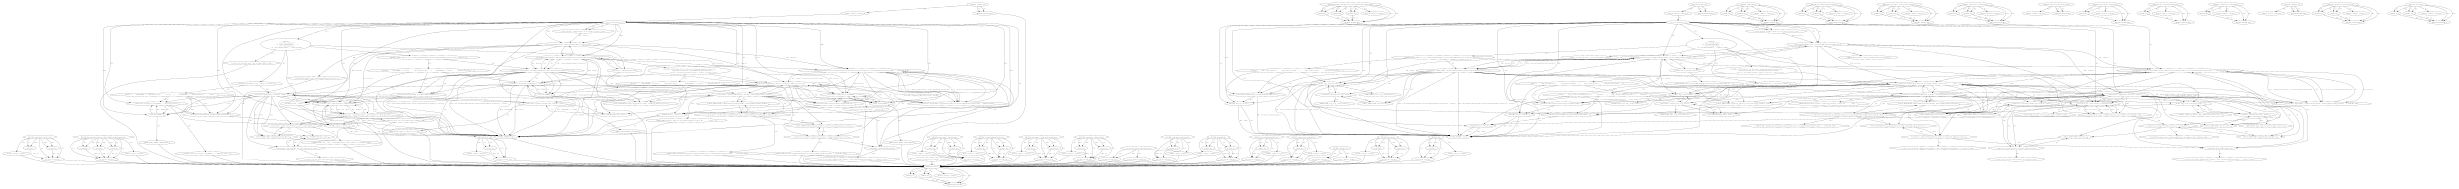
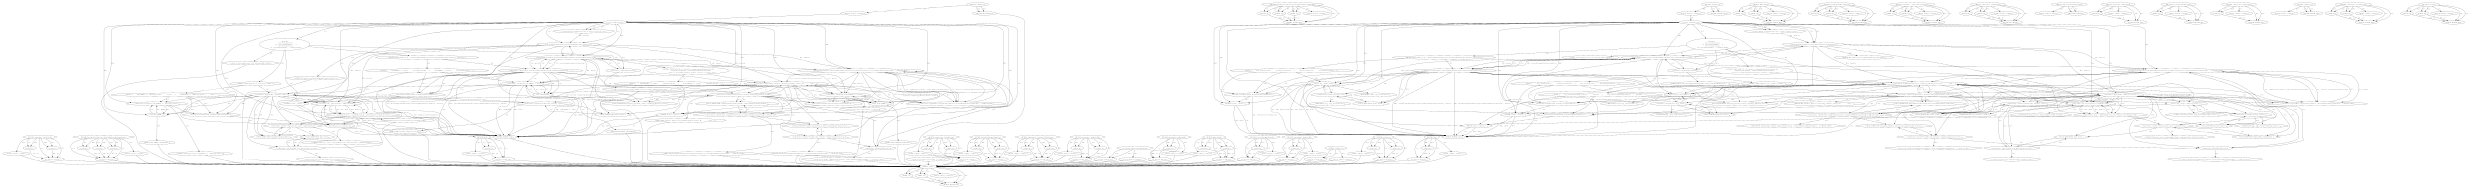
edge "(<operator>.shiftLeft,DLOG(ERROR) << error)" -> "(IDENTIFIER,error,DLOG(ERROR) << error)": label "AST: " -> "DDG: details"
